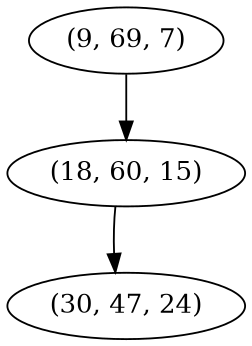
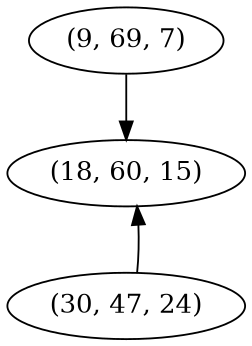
edge "(18, 60, 15)" -> "(30, 47, 24)": reversed
